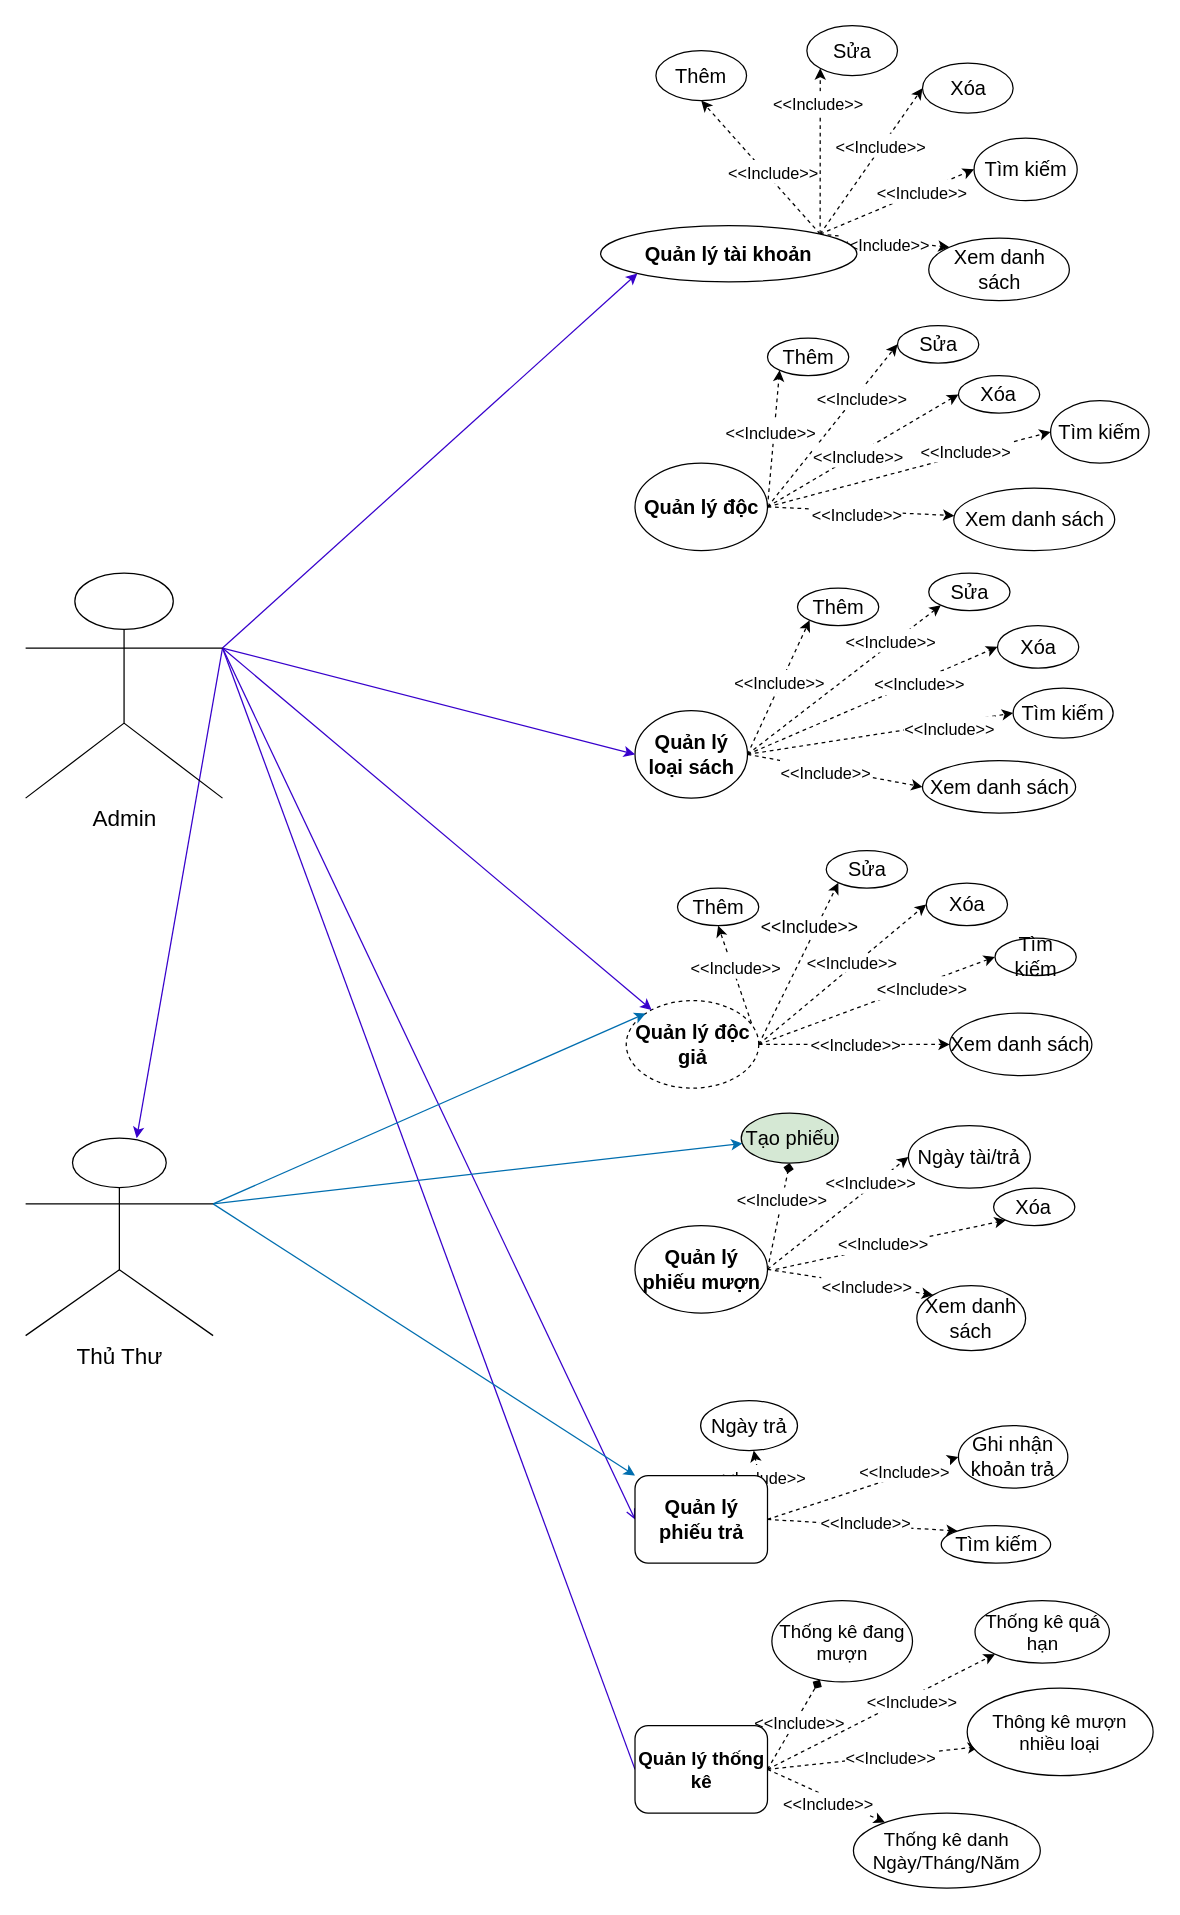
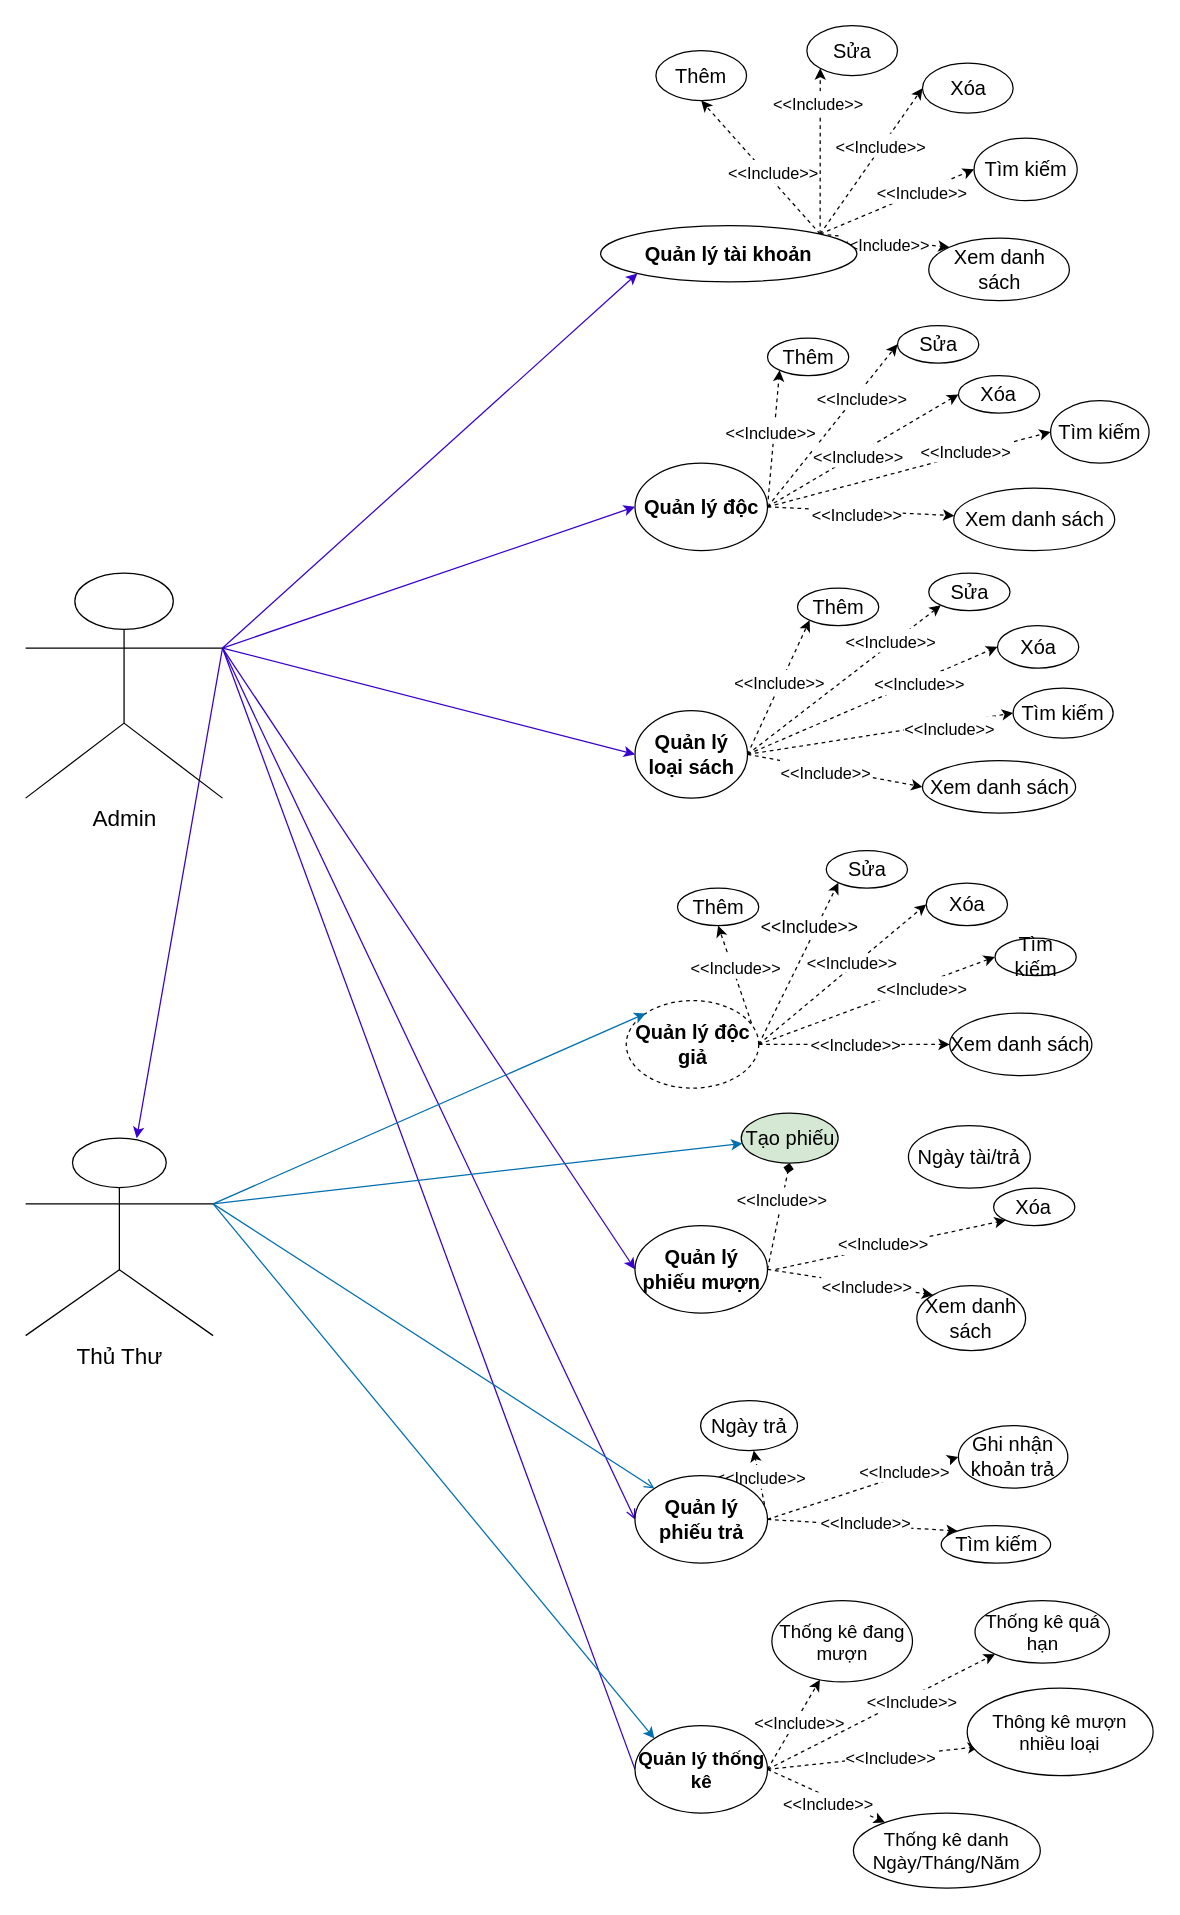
edge "Admin" -> "Quản lý độc giả": now "Admin" -> "Quản lý độc"
edge "Admin" -> "Quản lý phiếu mượn": added
edge "Quản lý phiếu mượn" -> "Ngày tài/trả": removed, label "<<Include>>"
edge "Thủ Thư" -> "Quản lý thống kê": added
edge "Thủ Thư" -> "Quản lý phiếu trả": arrowhead classic -> open
node "Quản lý phiếu trả": shape rounded rectangle -> ellipse
edge "Quản lý thống kê" -> "Thống kê đang mượn": arrowhead diamond -> classic
node "Quản lý thống kê": shape rounded rectangle -> ellipse
